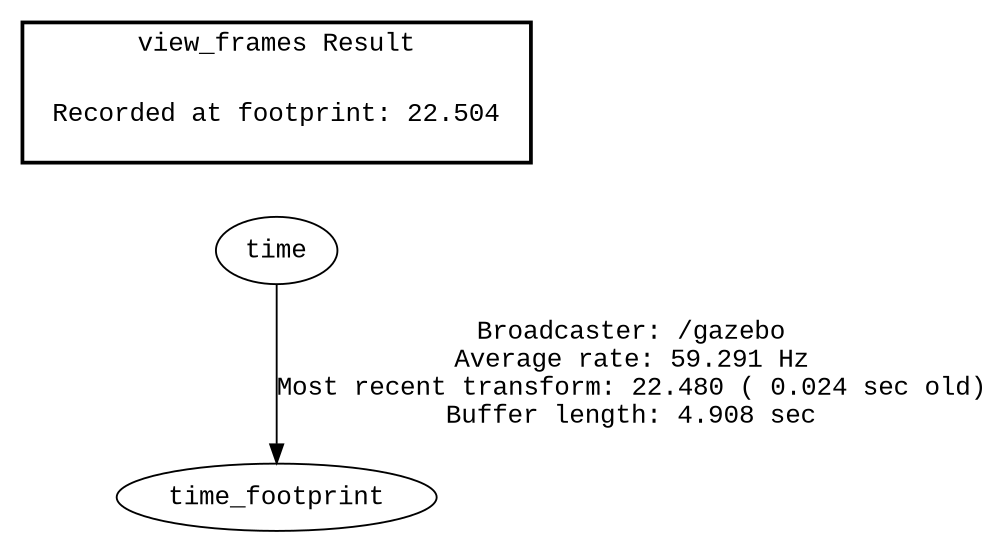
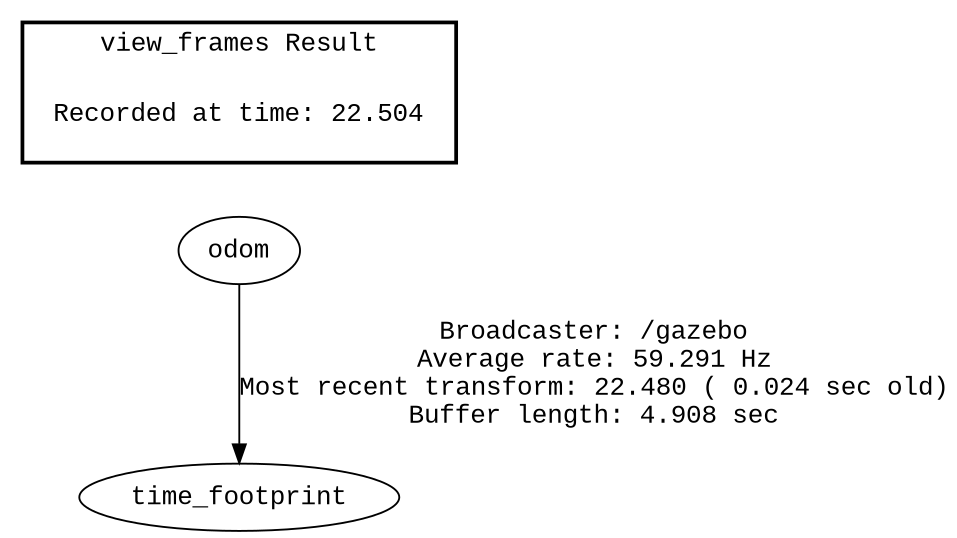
node "Recorded at footprint: 22.504": label "Recorded at footprint: 22.504" -> "Recorded at time: 22.504"
node "time": label "time" -> "odom"
